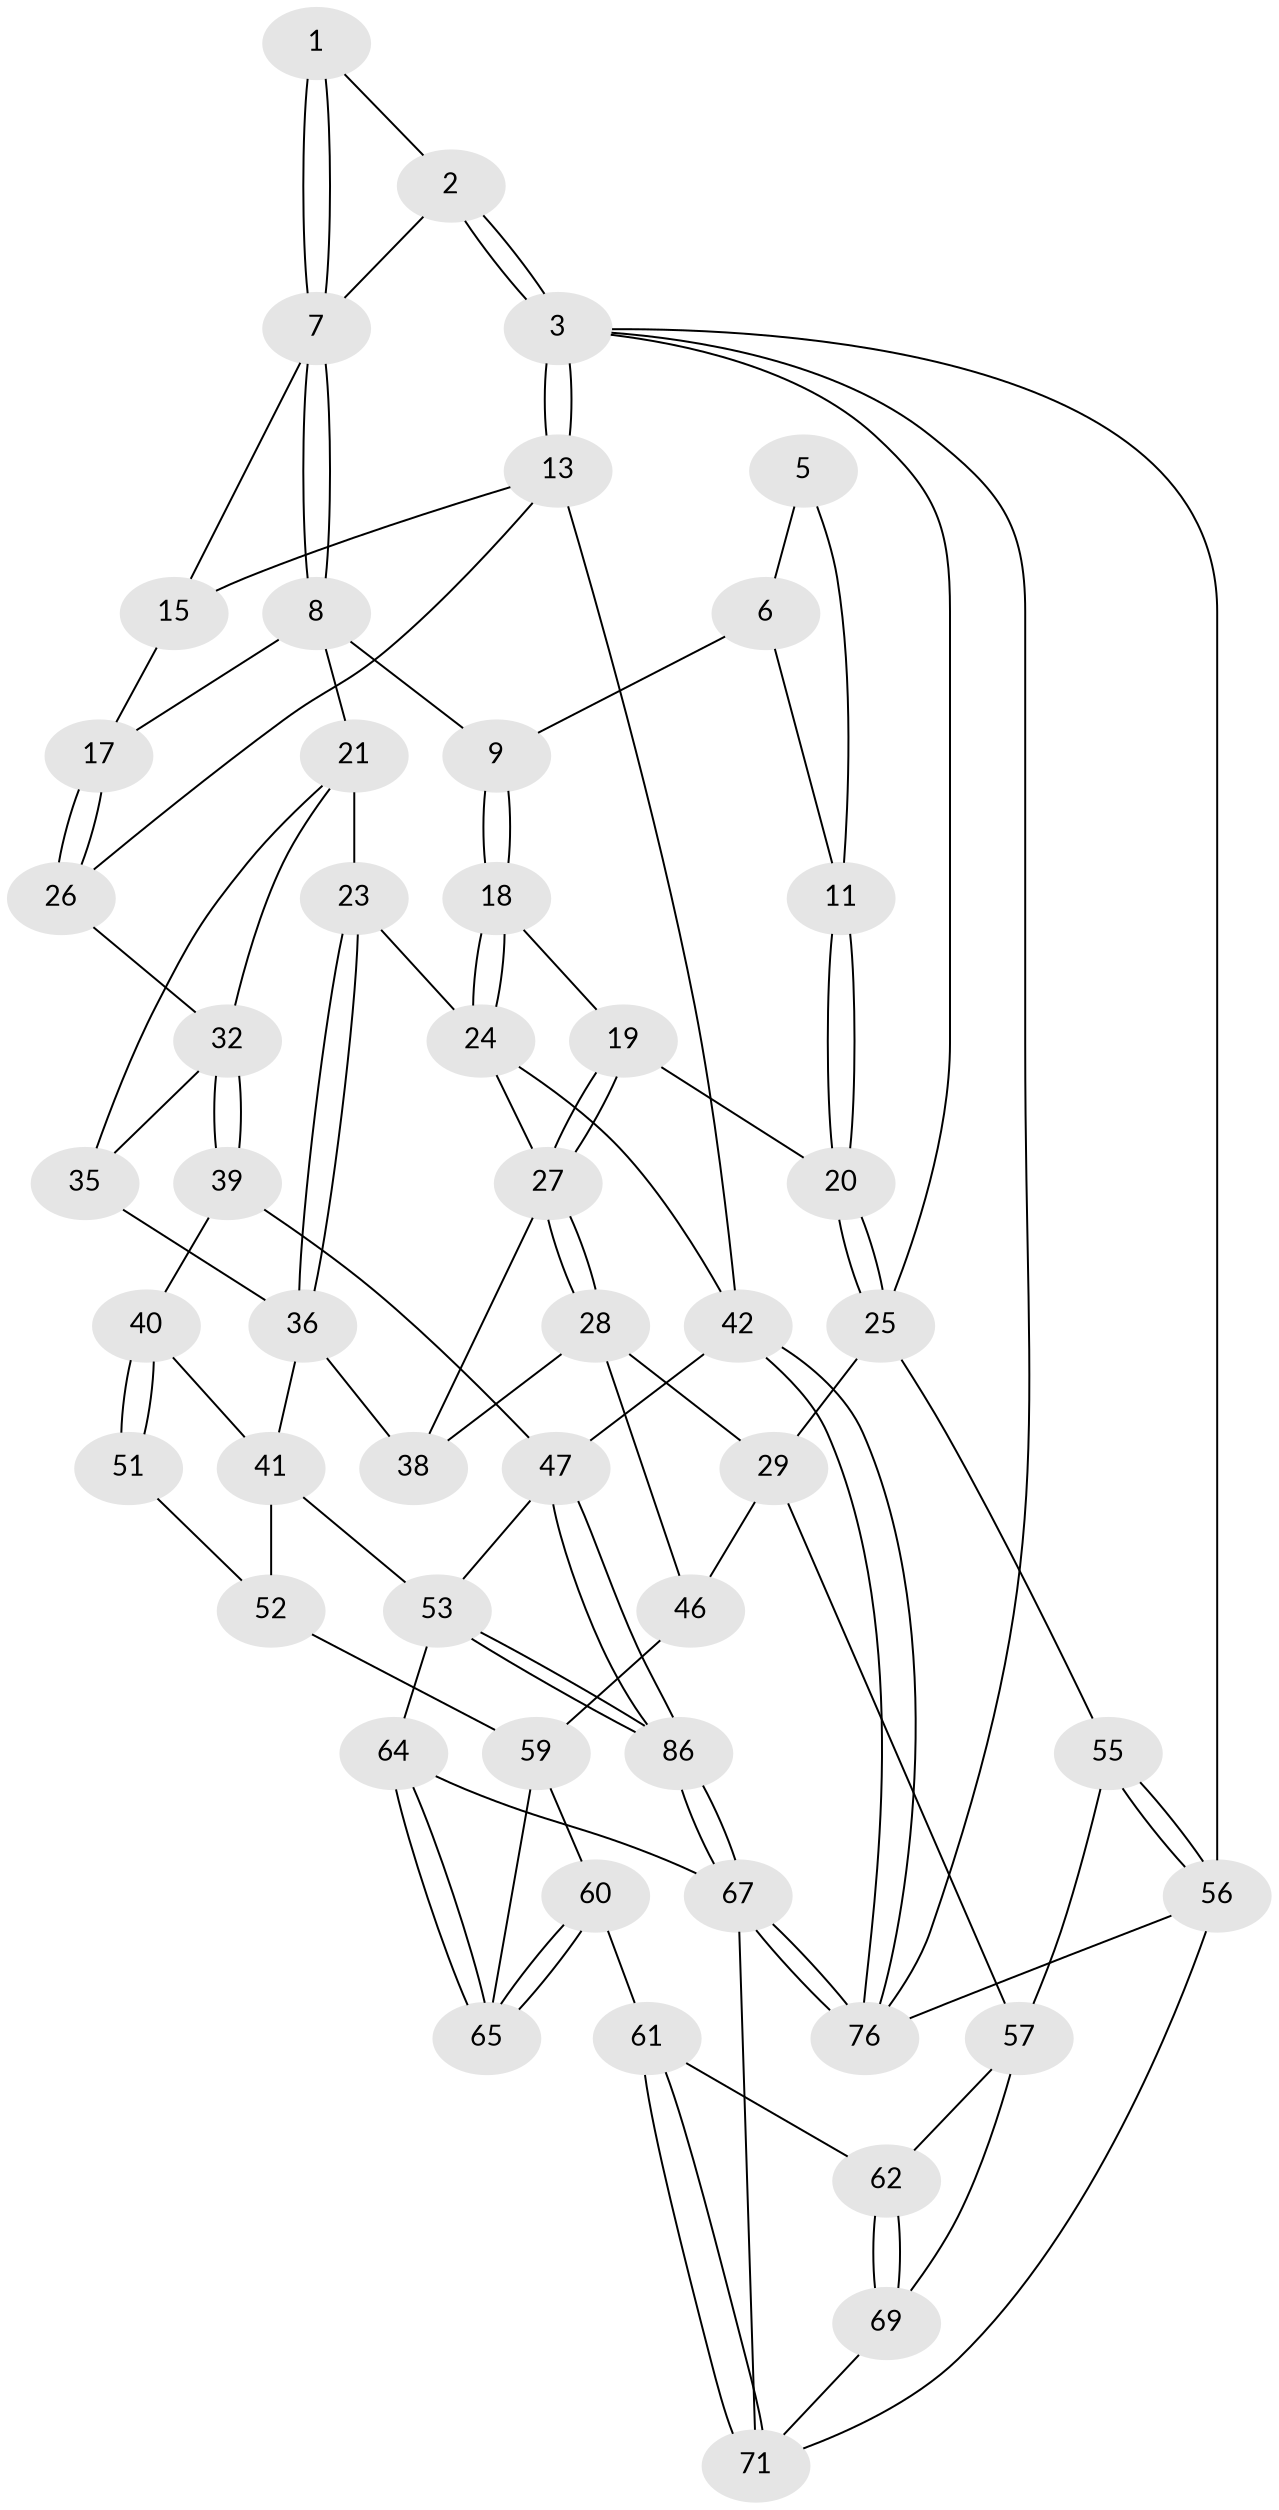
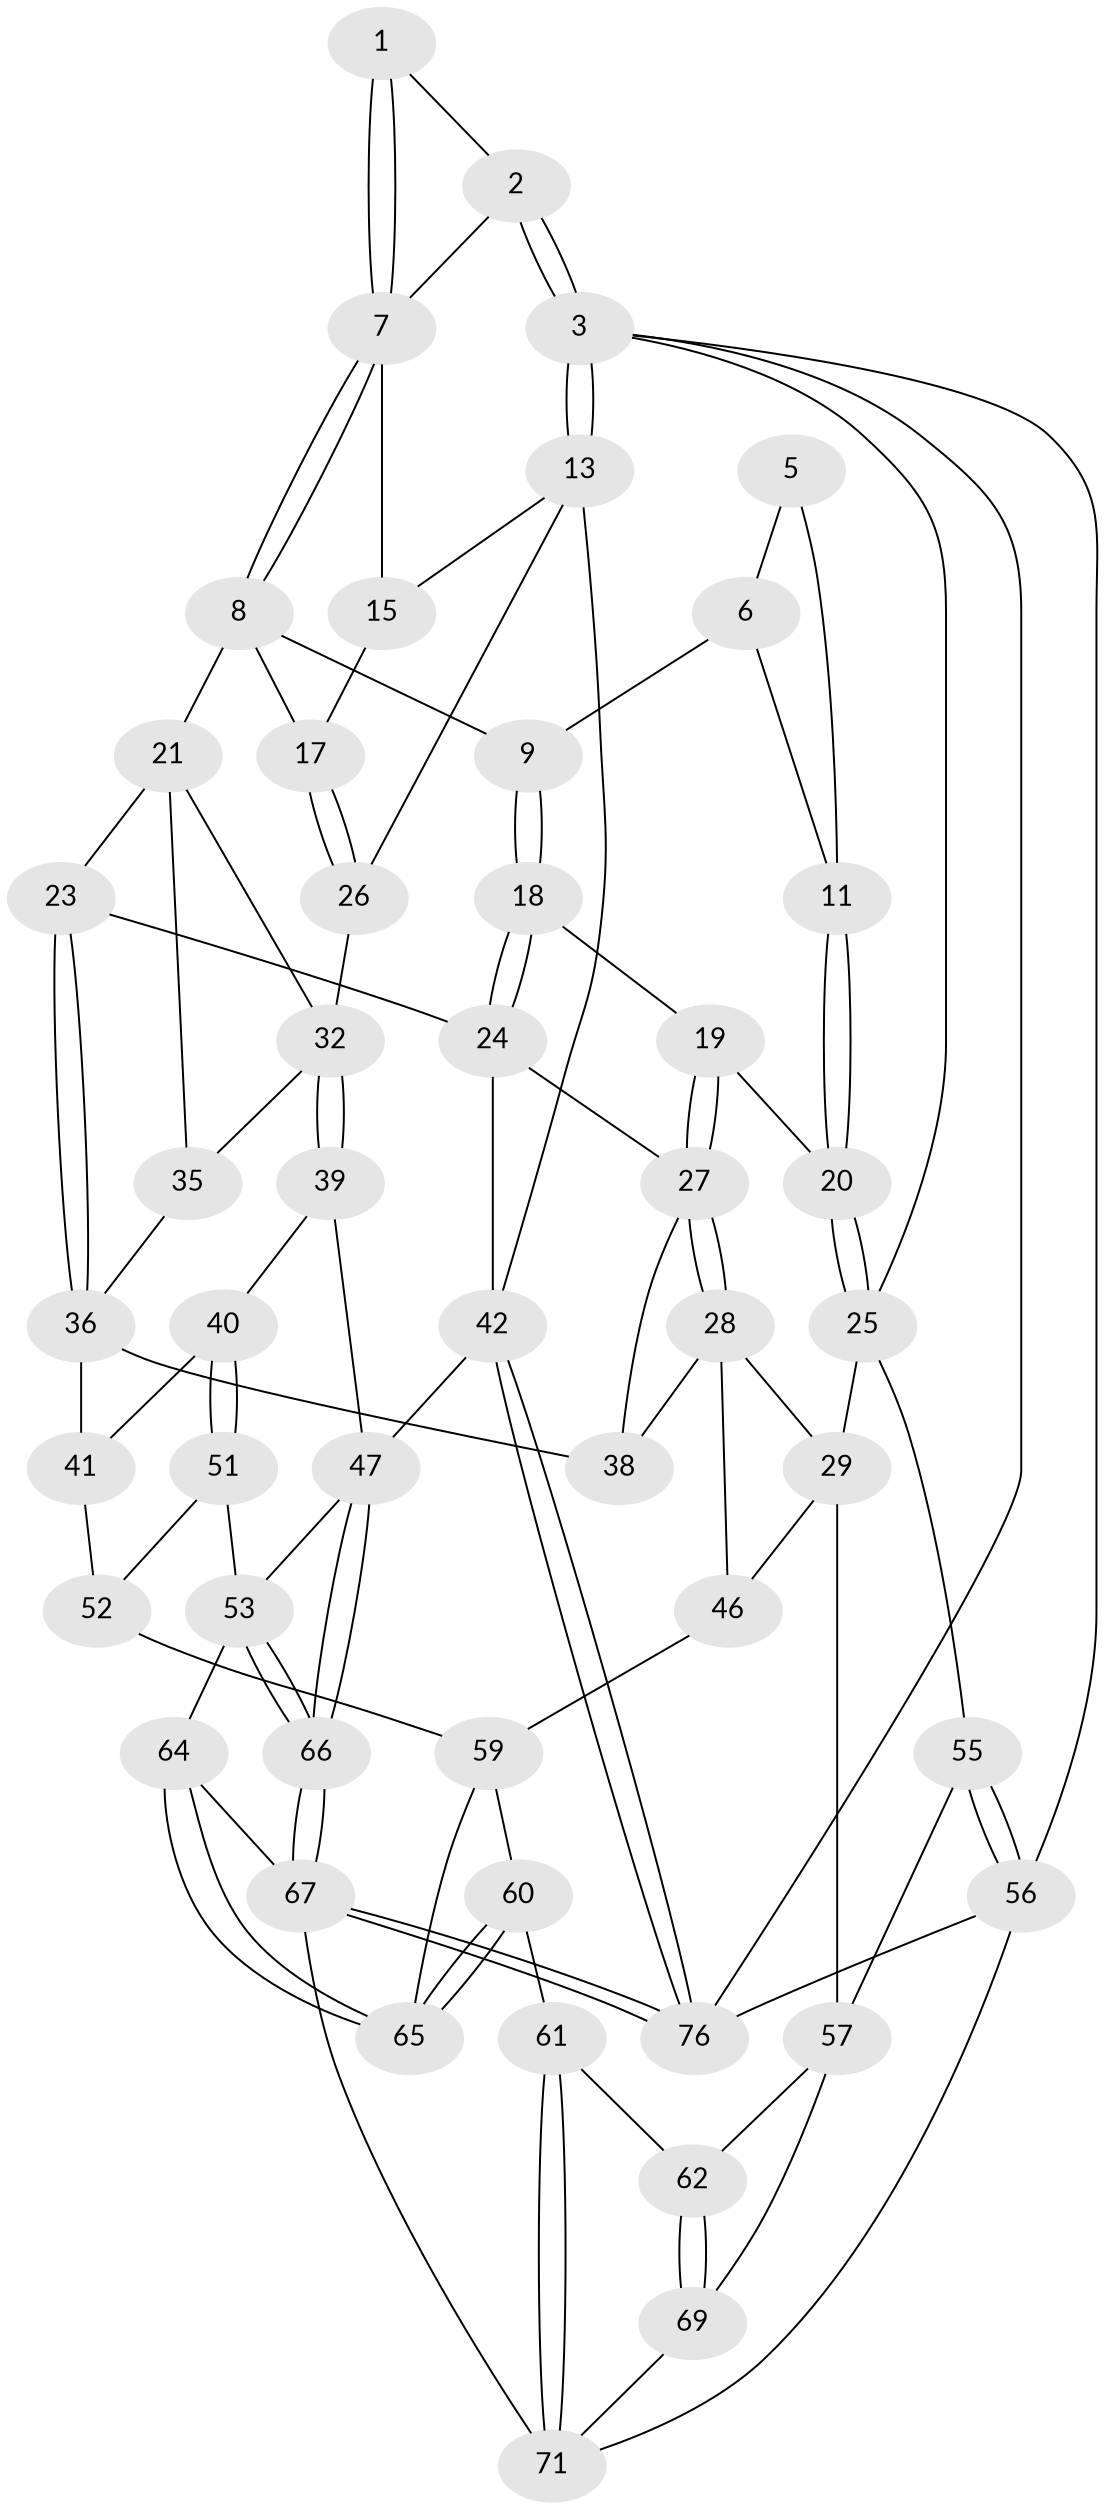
edge "41" -- "53": now "51" -- "53"
node "86": label "86" -> "66"
